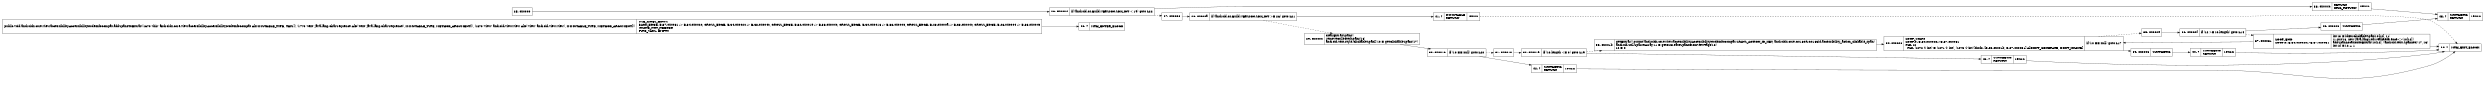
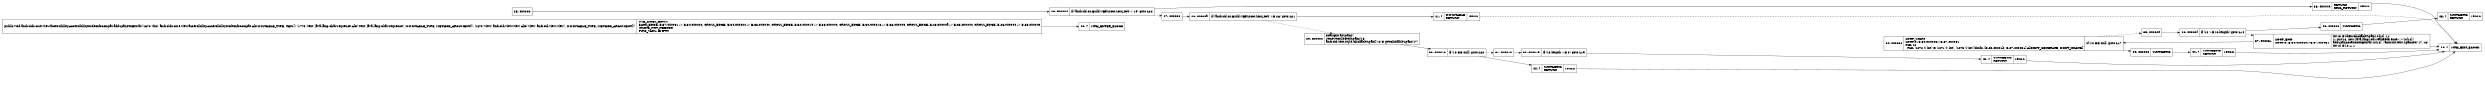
edge "38: 0x004c" -> "45: ?": now "38: 0x004c" -> "24: ?"
node "33: 0x001b": removed
